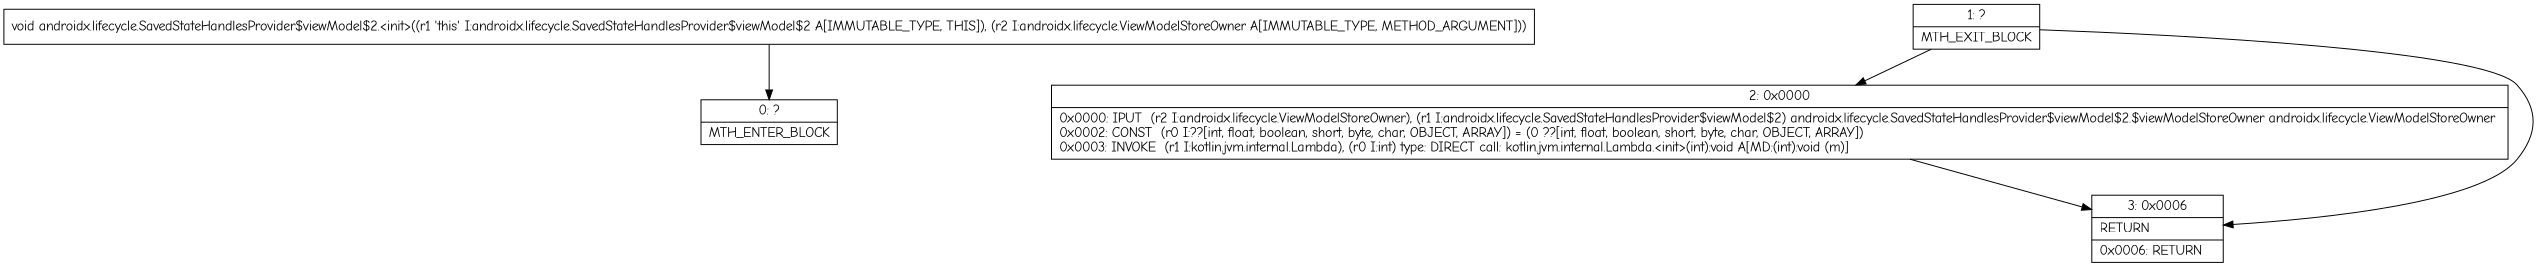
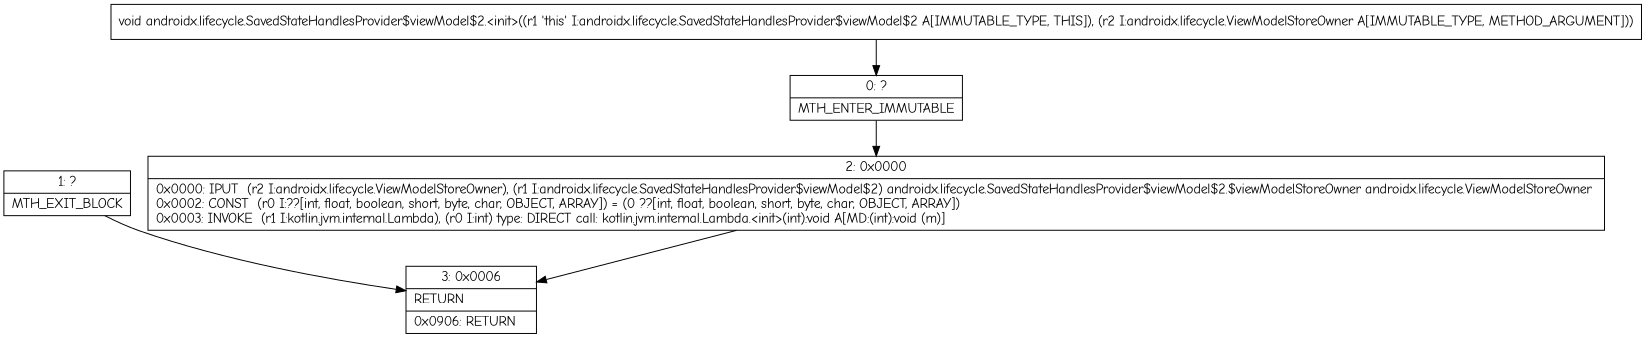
edge "1: ?" -> "2: 0x0000": now "0: ?" -> "2: 0x0000"
node "0: ?": text "MTH_ENTER_BLOCK" -> "MTH_ENTER_IMMUTABLE"
node "3: 0x0006": text "0x0006: RETURN" -> "0x0906: RETURN"
